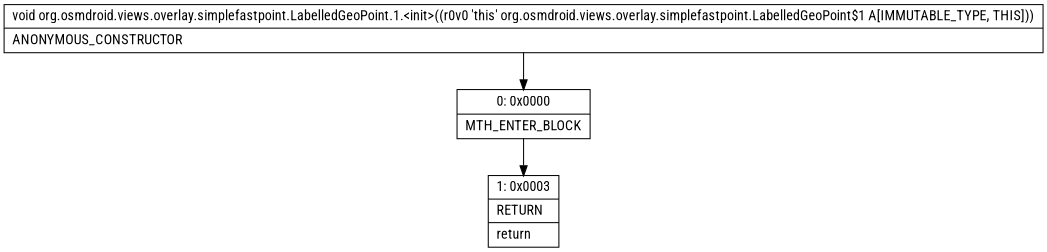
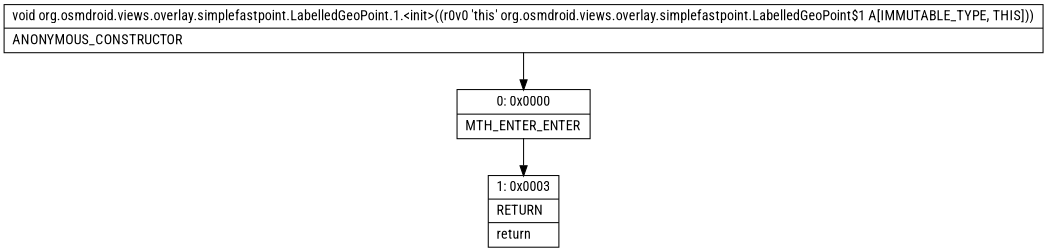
node "0: 0x0000": text "MTH_ENTER_BLOCK" -> "MTH_ENTER_ENTER"
